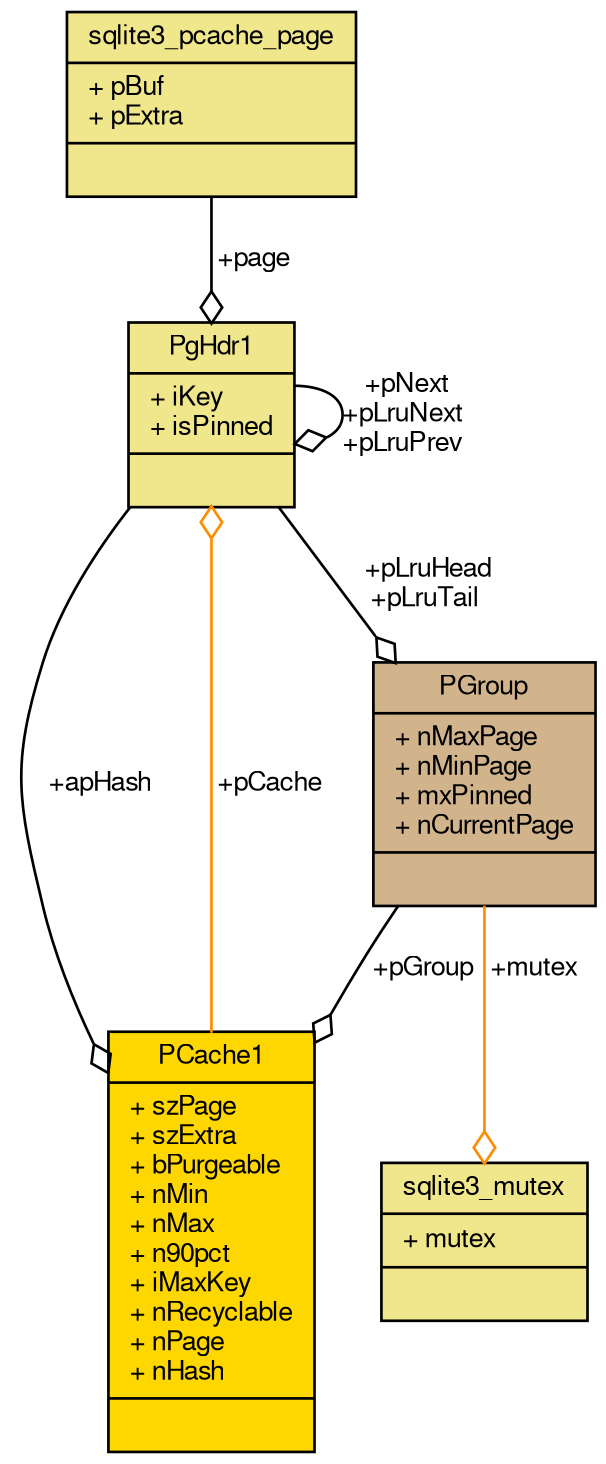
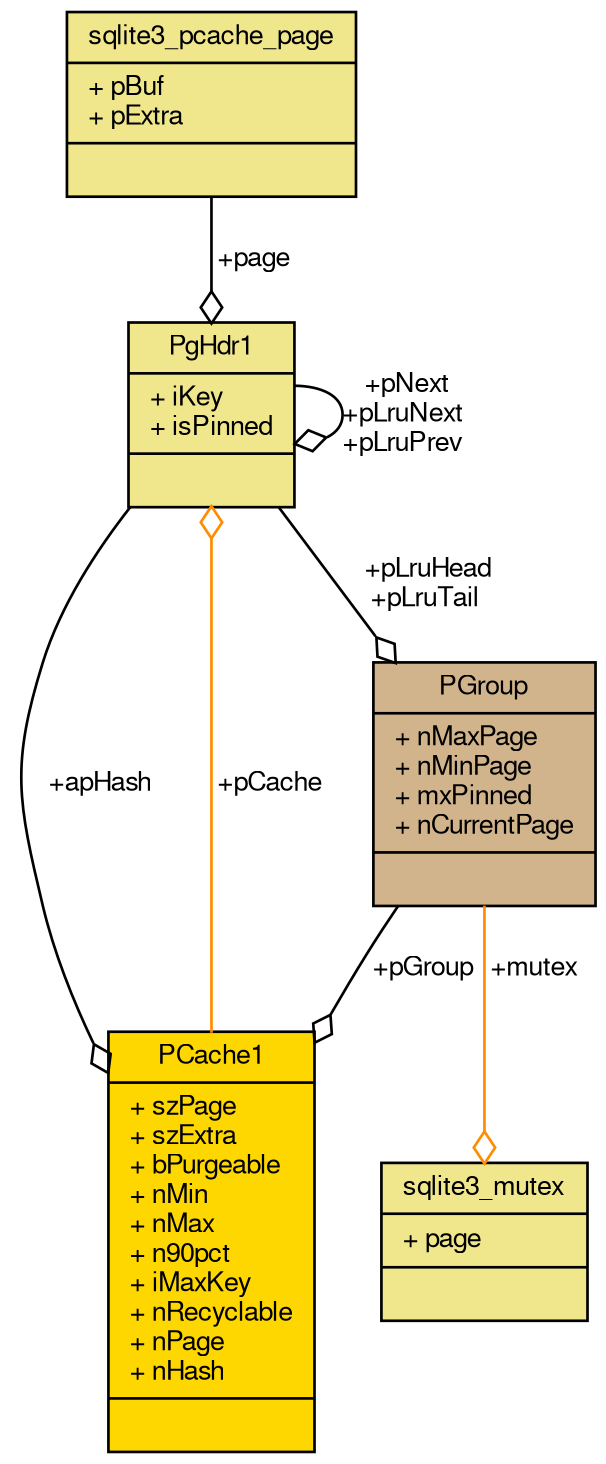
node "sqlite3_mutex": text "+ mutex" -> "+ page"
